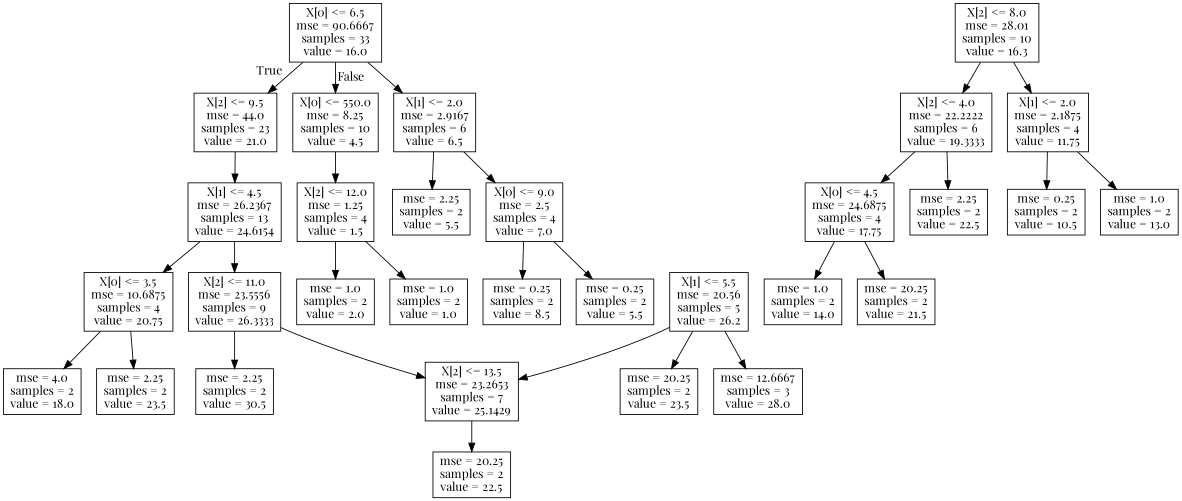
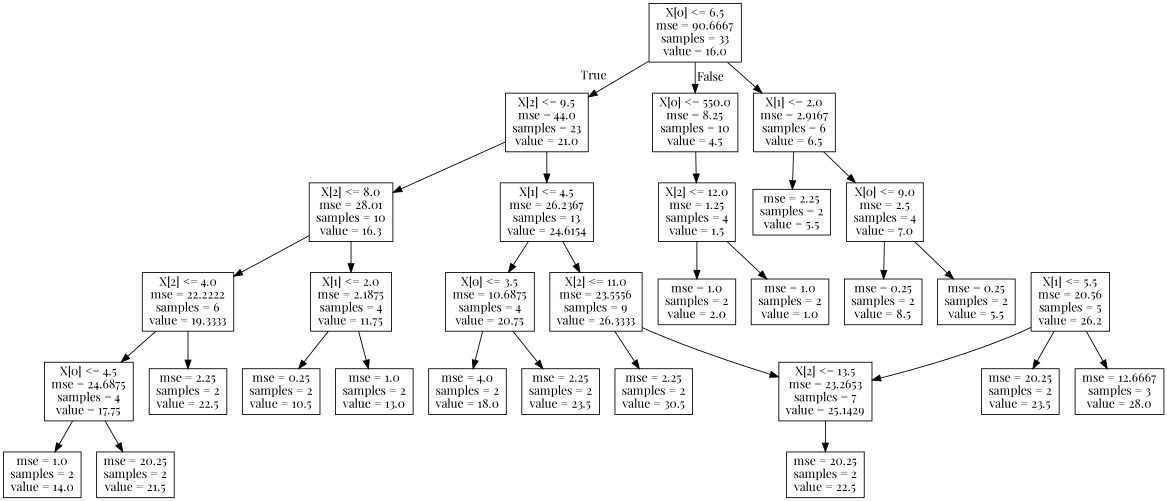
edge "X[2] <= 9.5 mse = 44.0 samples = 23 value = 21.0" -> "X[2] <= 8.0 mse = 28.01 samples = 10 value = 16.3": added
